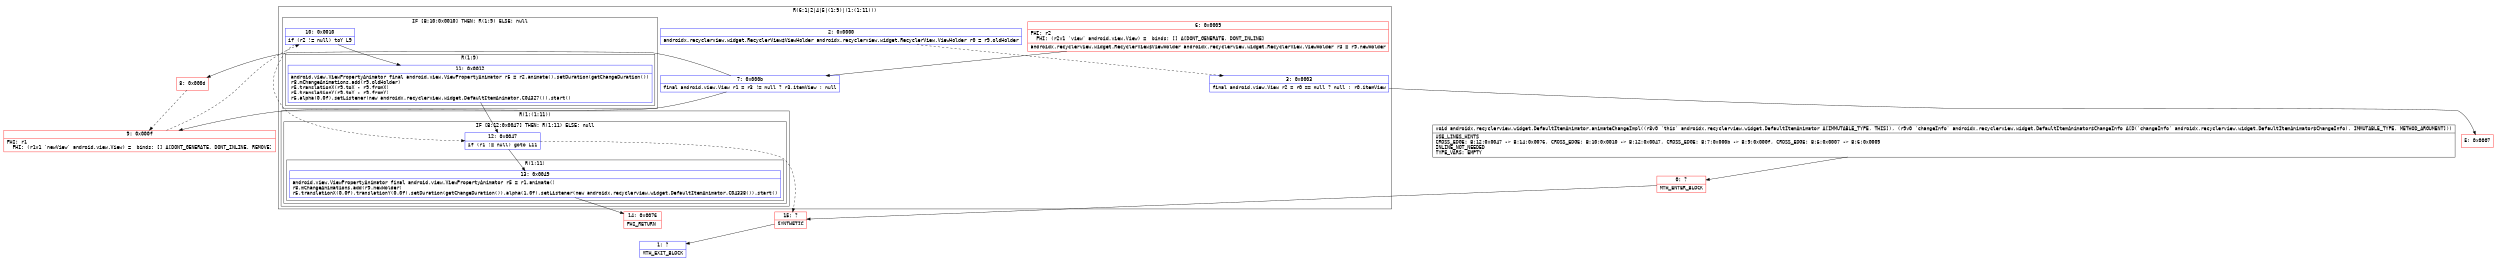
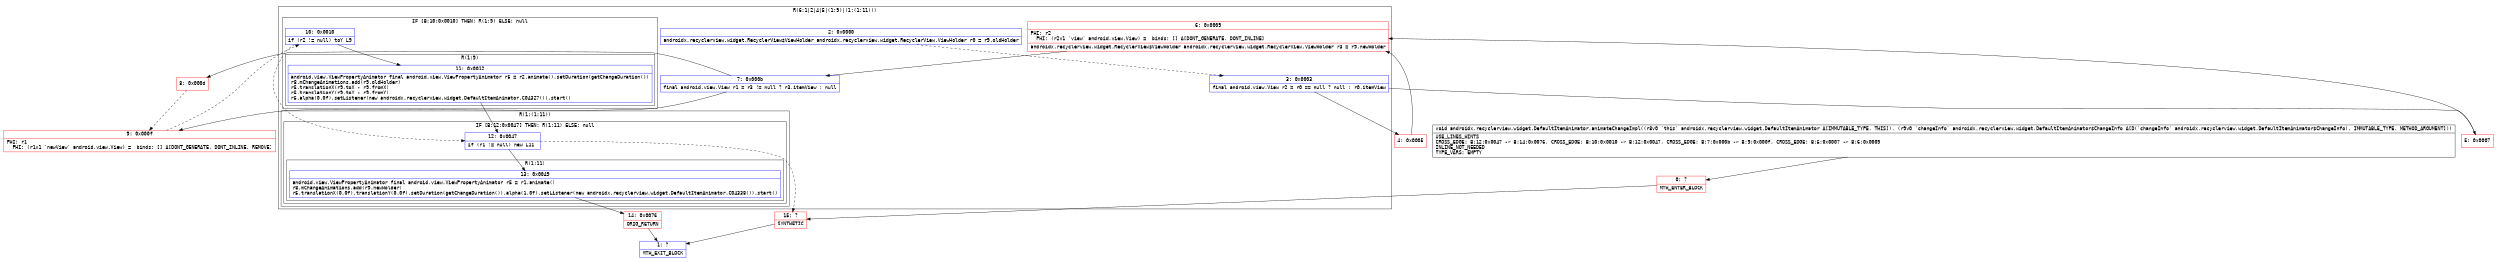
edge "5: 0x0007" -> "6: 0x0009": added
node "4: 0x0005": added
node "12: 0x0047": text "if (r1 != null) goto L11" -> "if (r1 != null) new L11"
node "14: 0x0076": text "PHI_RETURN" -> "ORIG_RETURN"
edge "14: 0x0076" -> "1: ?": added
